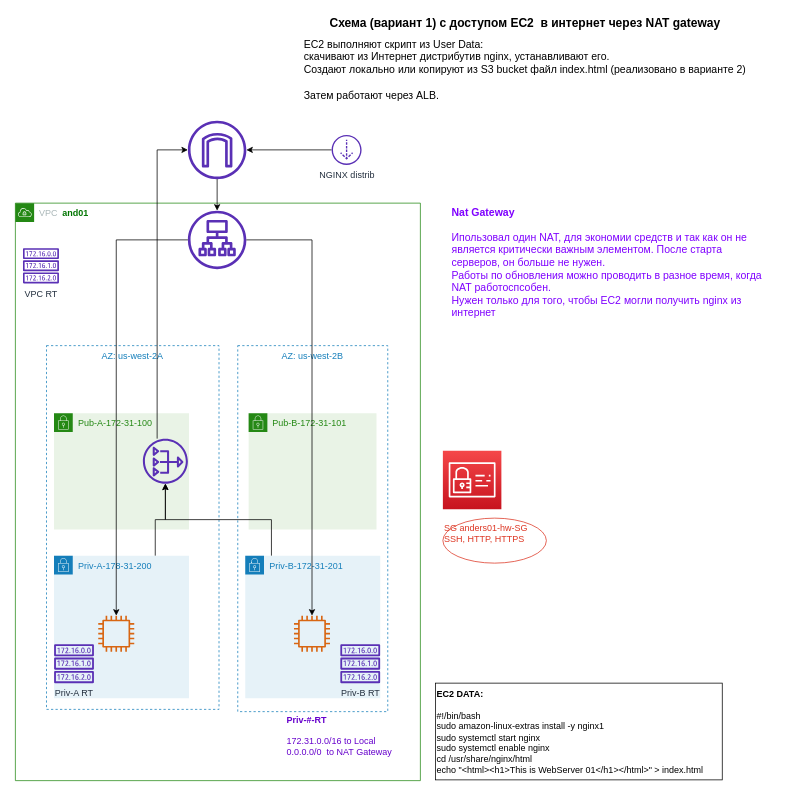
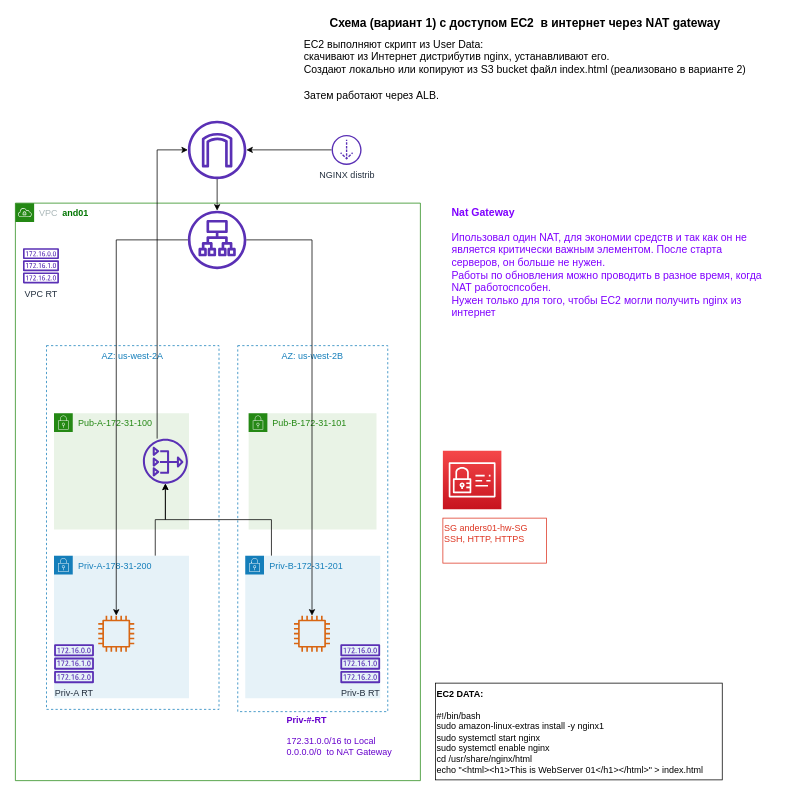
node "SG anders01-hw-SG SSH, HTTP, HTTPS": shape ellipse -> rectangle
